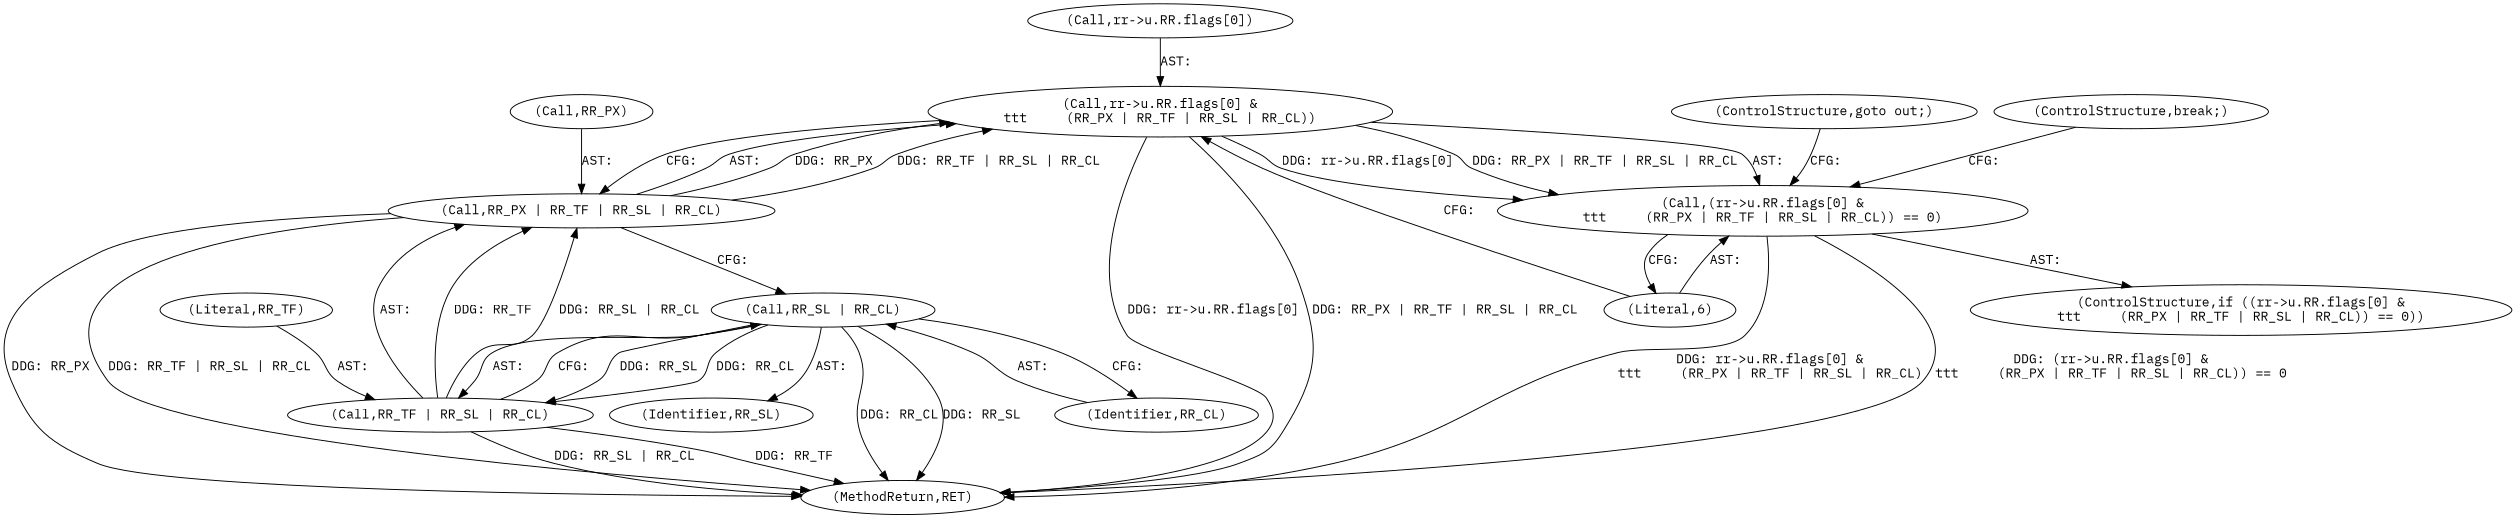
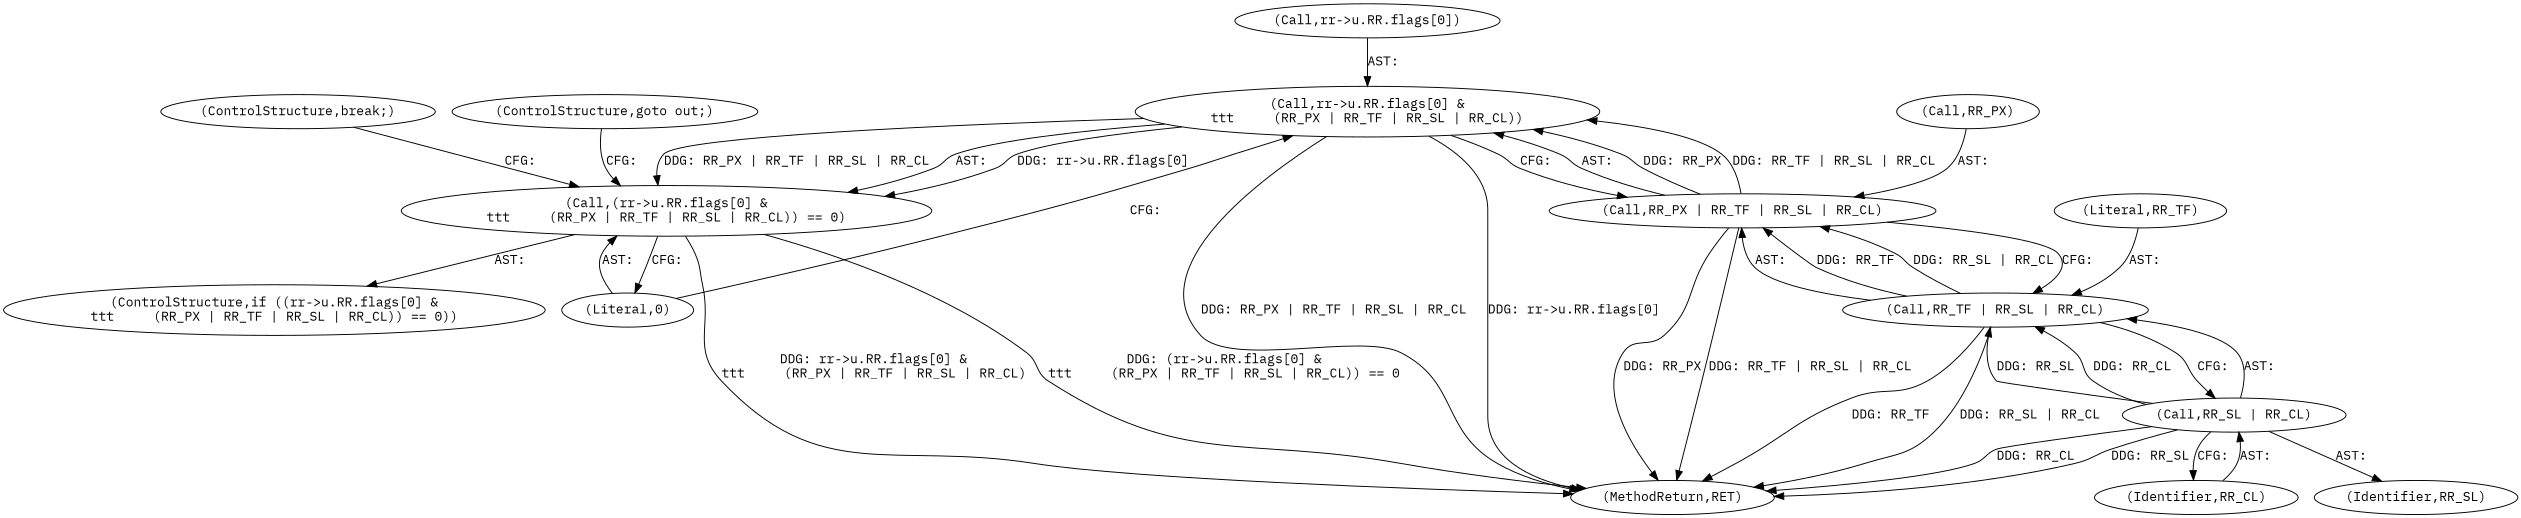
edge "(Call,RR_PX | RR_TF | RR_SL | RR_CL)" -> "(Call,RR_SL | RR_CL)": now "(Call,RR_PX | RR_TF | RR_SL | RR_CL)" -> "(Call,RR_TF | RR_SL | RR_CL)"
node "(Literal,6)": label "(Literal,6)" -> "(Literal,0)"
